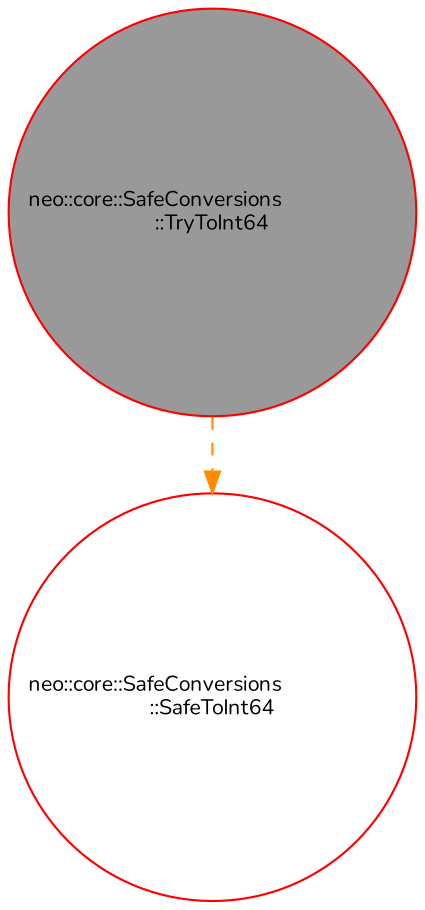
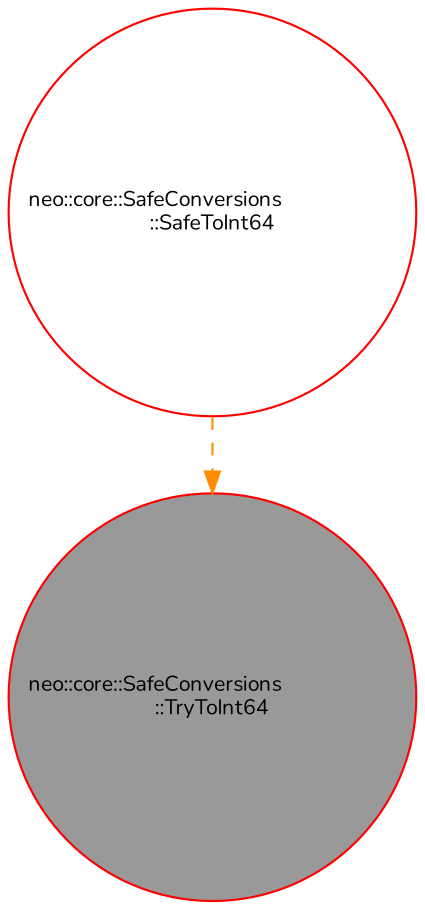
edge "neo::core::SafeConversions ::TryToInt64" -> "neo::core::SafeConversions ::SafeToInt64": reversed
